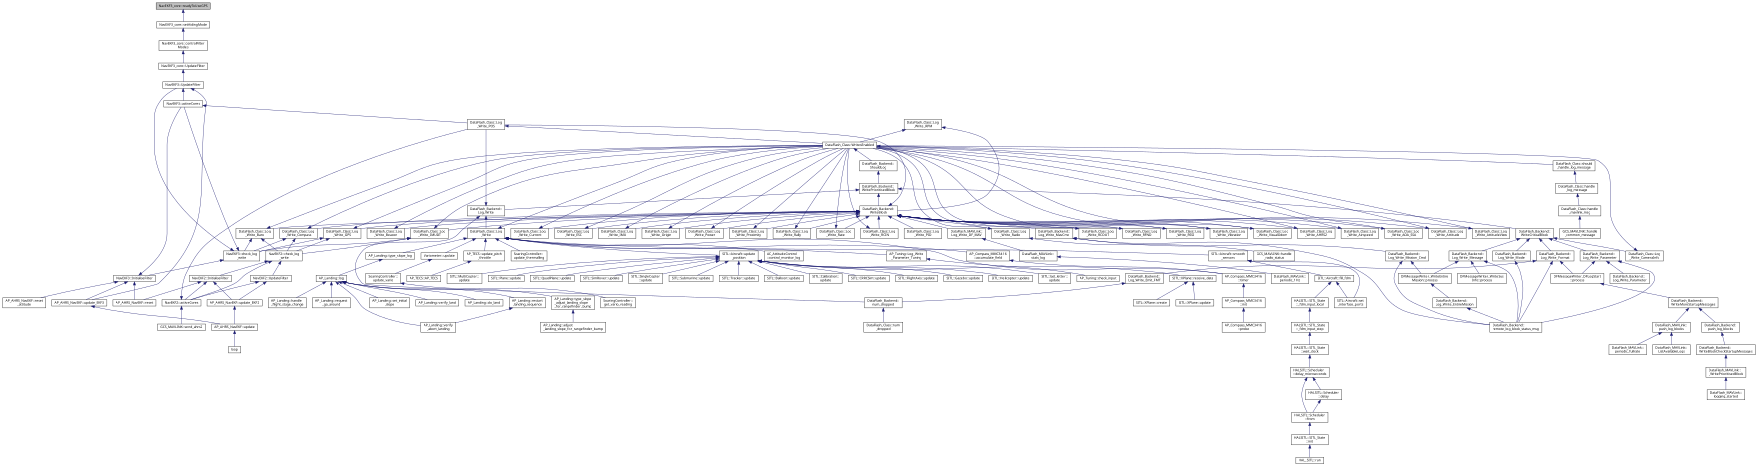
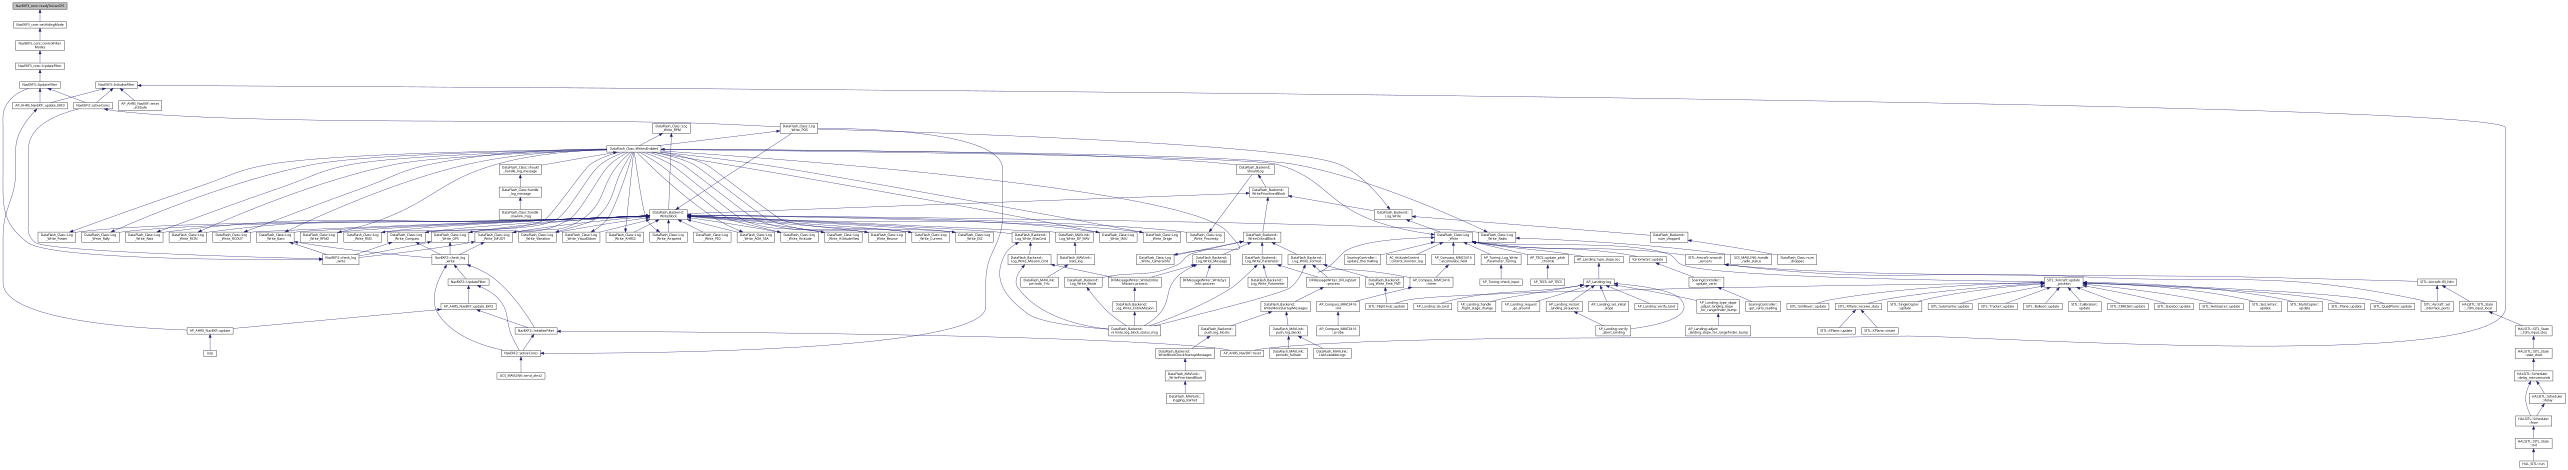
edge "DataFlash_Class::WritesEnabled" -> "DataFlash_Class::Log _Write_Proximity": now "DataFlash_Backend:: ShouldLog" -> "DataFlash_Class::Log _Write_Proximity"
node "GCS_MAVLINK::handle _common_message": removed
edge "NavEKF3::InitialiseFilter" -> "NavEKF3::check_log _write": removed
edge "AP_AHRS_NavEKF::update_EKF2" -> "NavEKF2::InitialiseFilter": reversed
edge "DataFlash_Backend:: num_dropped" -> "DataFlash_Backend:: Log_Write_Emit_FMT": now "SITL::FlightAxis::update" -> "DataFlash_Backend:: Log_Write_Emit_FMT"
